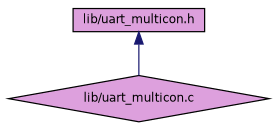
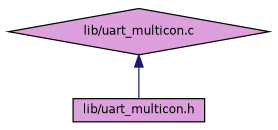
edge "lib/uart_multicon.c" -> "lib/uart_multicon.h": reversed
